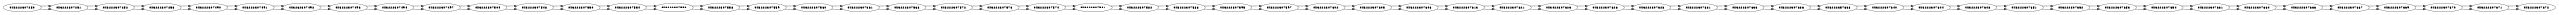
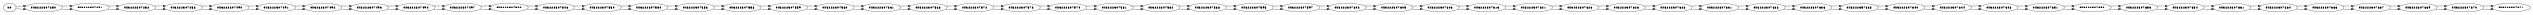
node "n0": added
node "0x3222307672": removed
